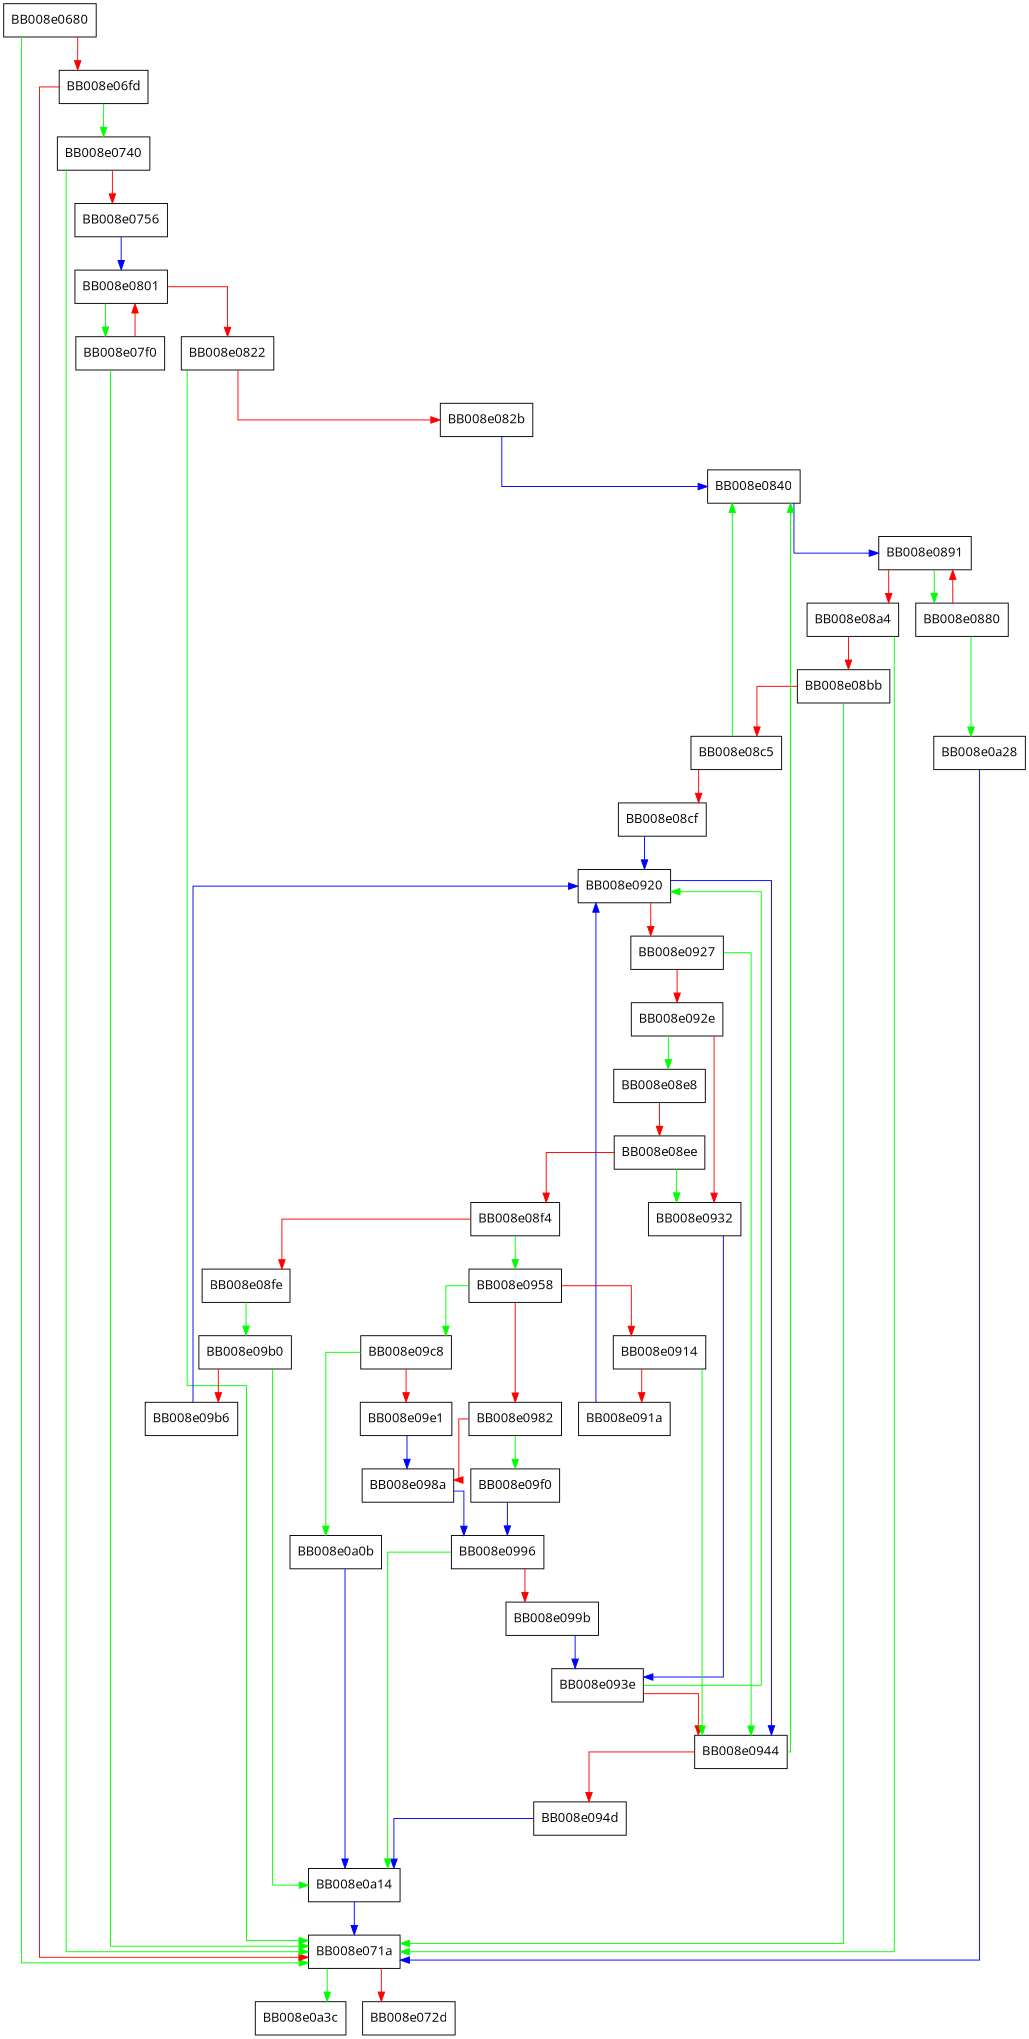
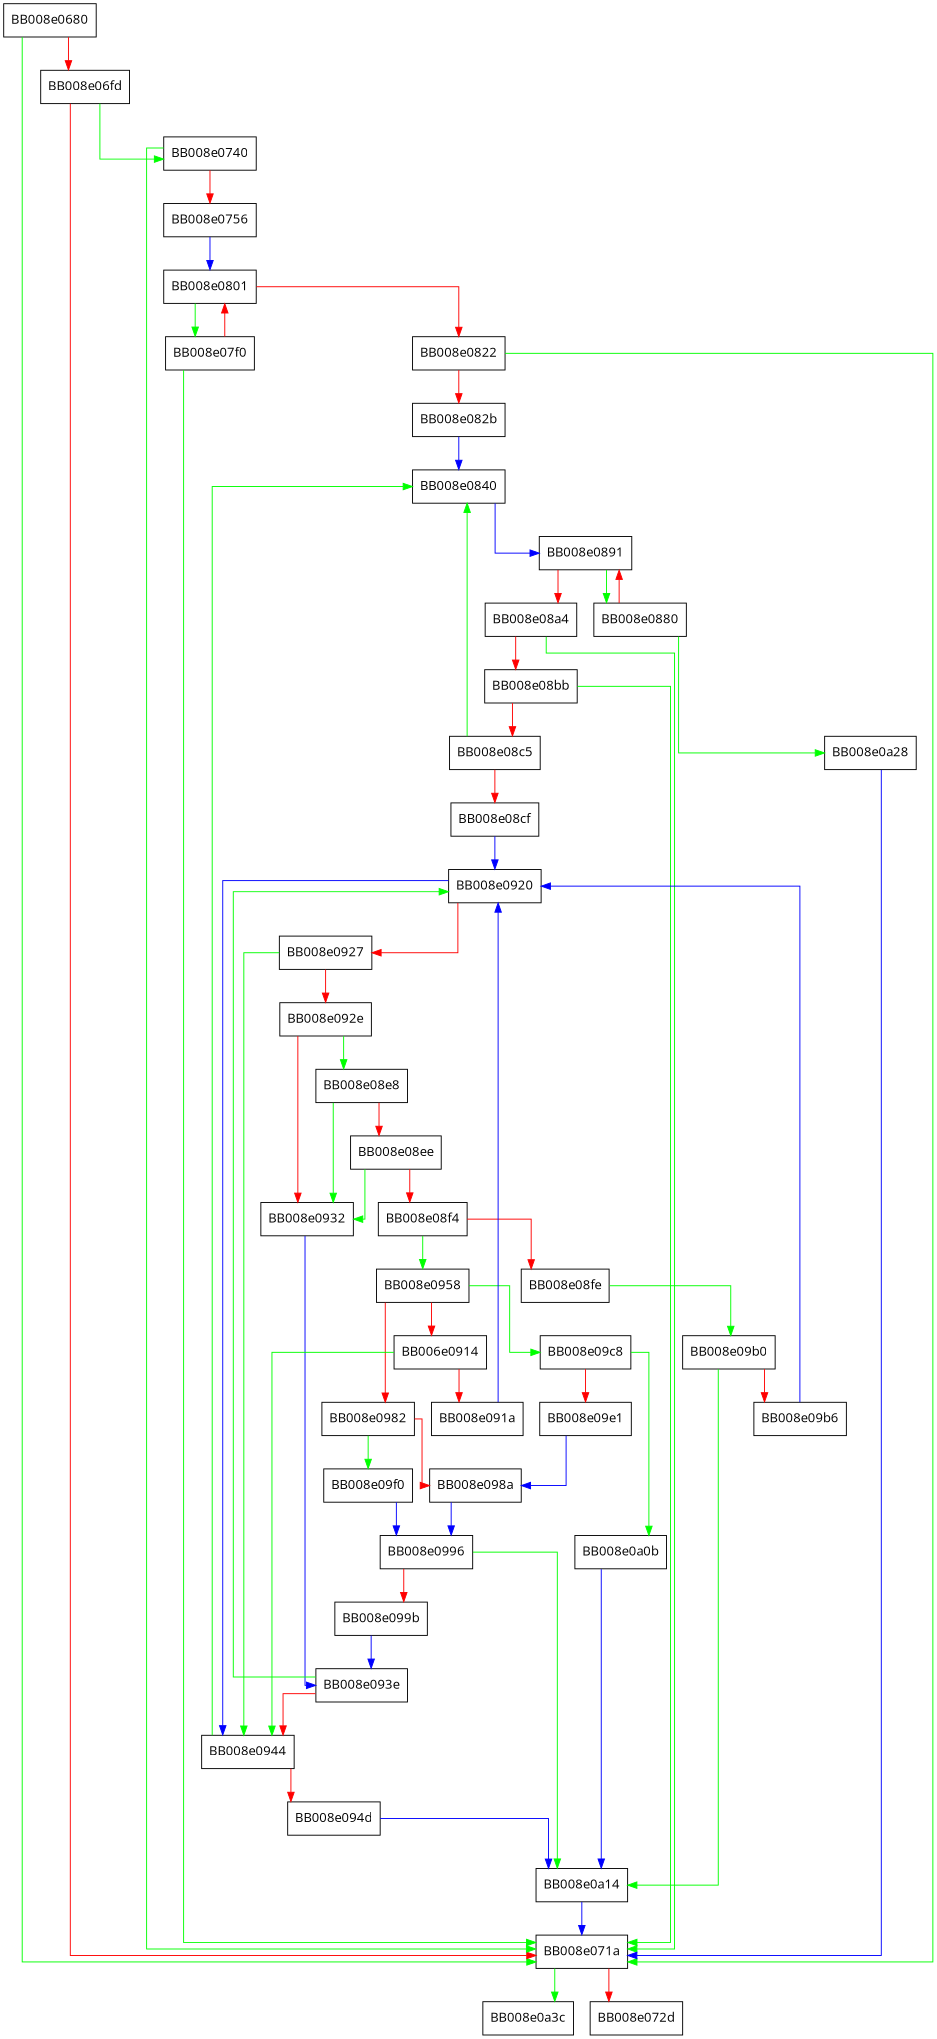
edge "BB008e08e8" -> "BB008e0932": added
node "BB008e0914": label "BB008e0914" -> "BB006e0914"
